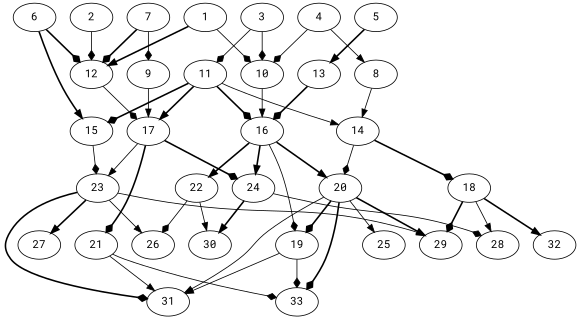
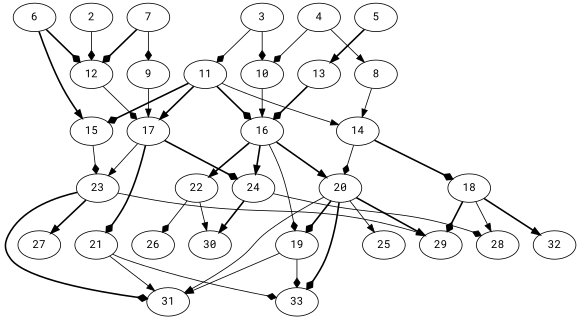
node "1": removed
edge "23" -> "26": removed
